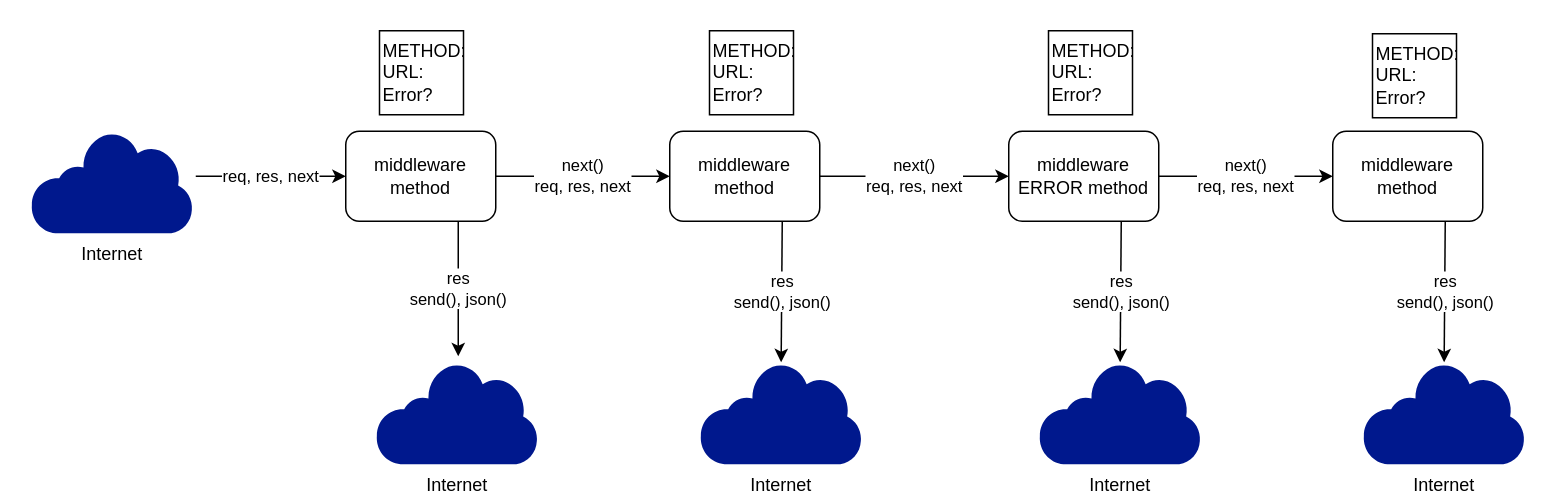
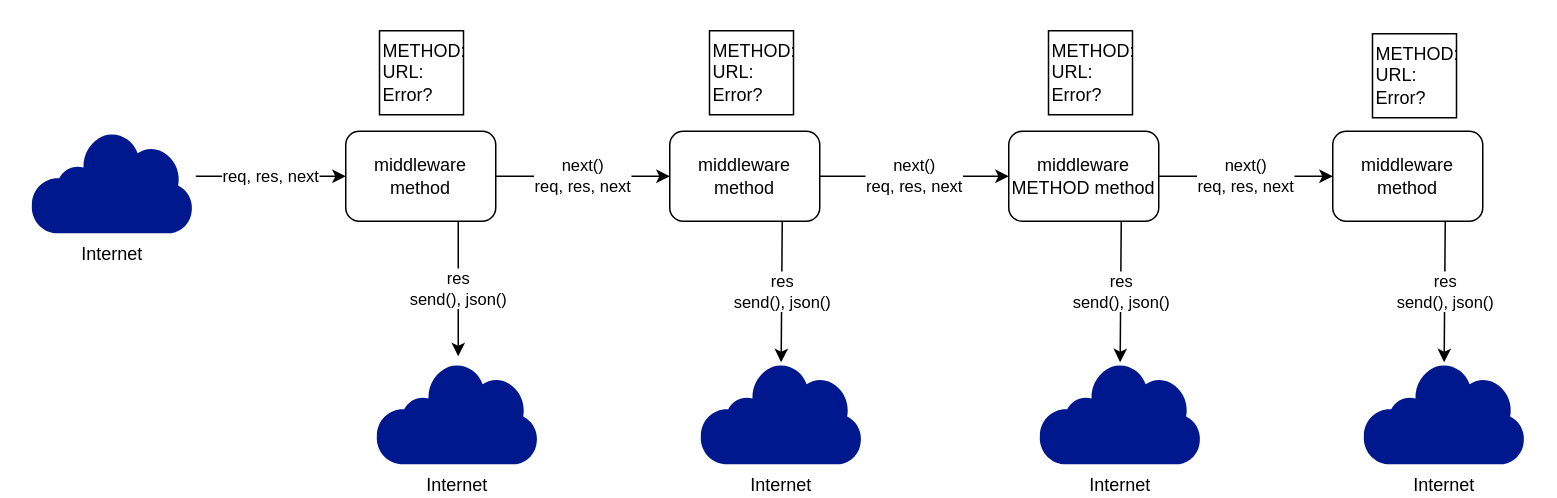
node "middleware ERROR method": label "middleware ERROR method" -> "middleware METHOD method"
